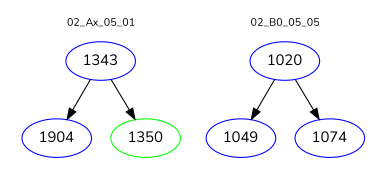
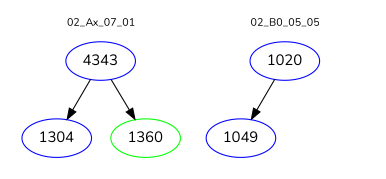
cluster "02_Ax_05_01": label "02_Ax_05_01" -> "02_Ax_07_01"
node "1343": label "1343" -> "4343"
node "1904": label "1904" -> "1304"
node "1350": label "1350" -> "1360"
node "1074": removed
